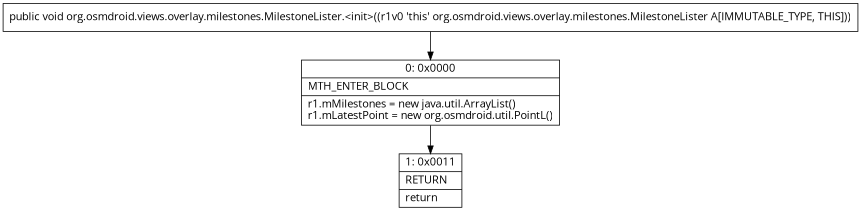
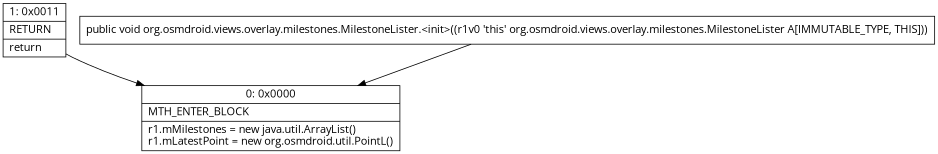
edge "0: 0x0000" -> "1: 0x0011": reversed
